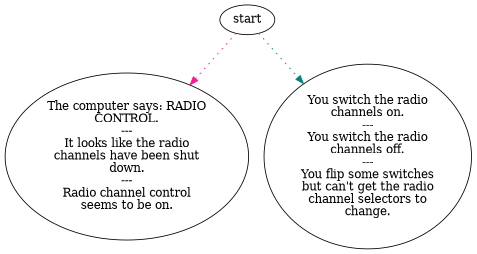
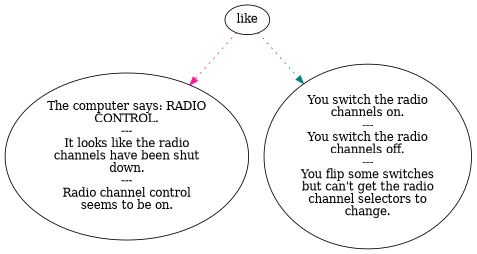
node "start": label "start" -> "like"
